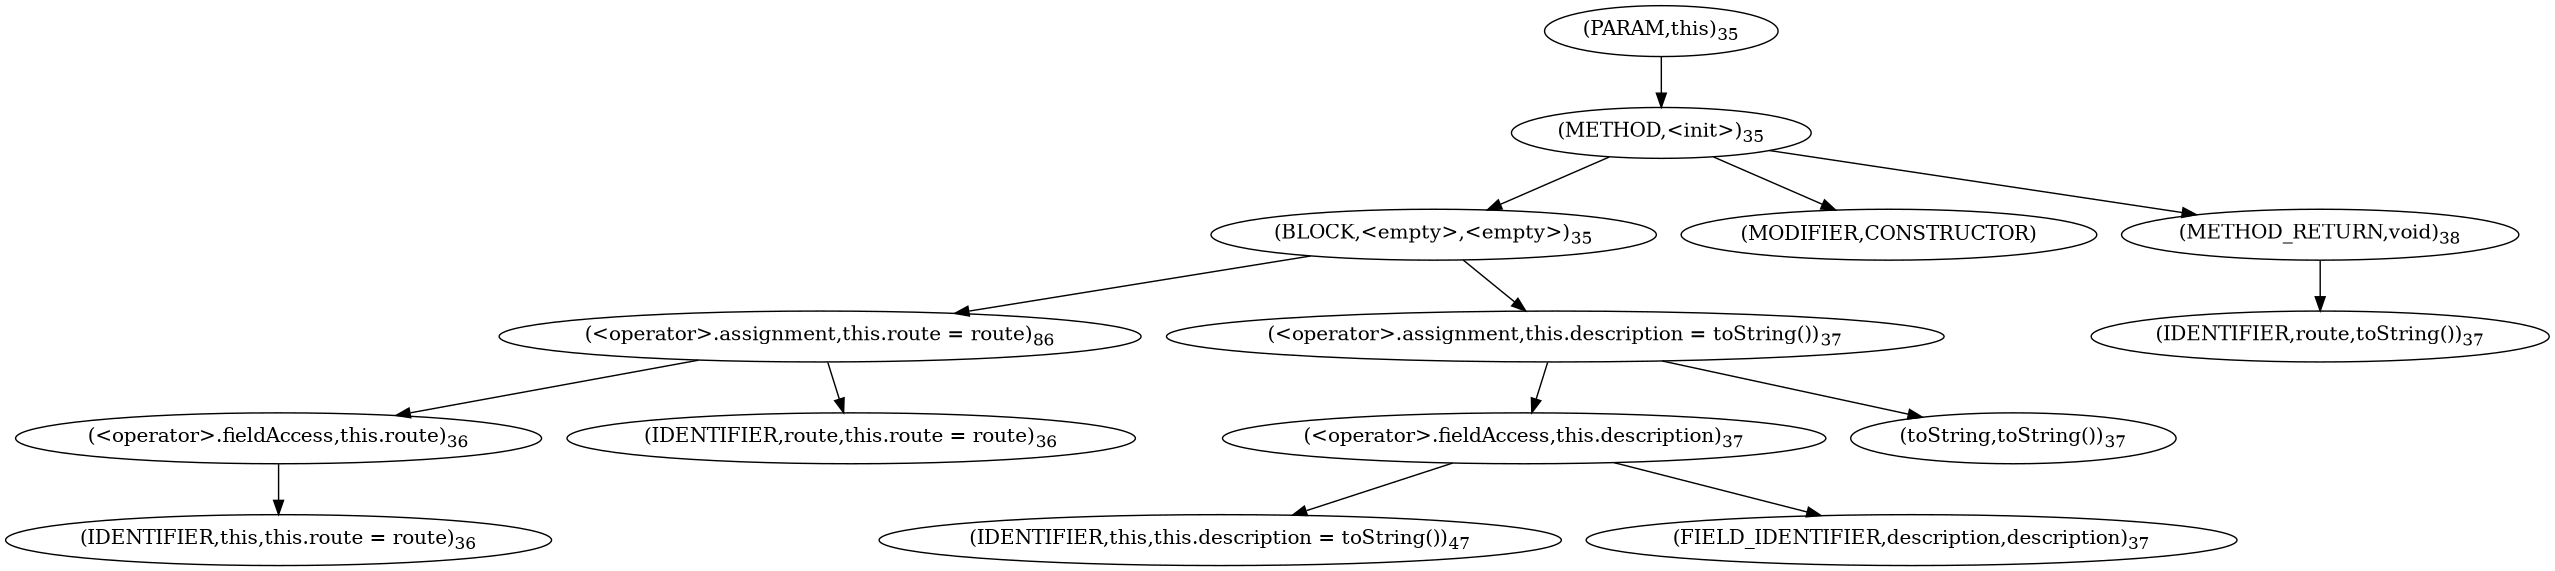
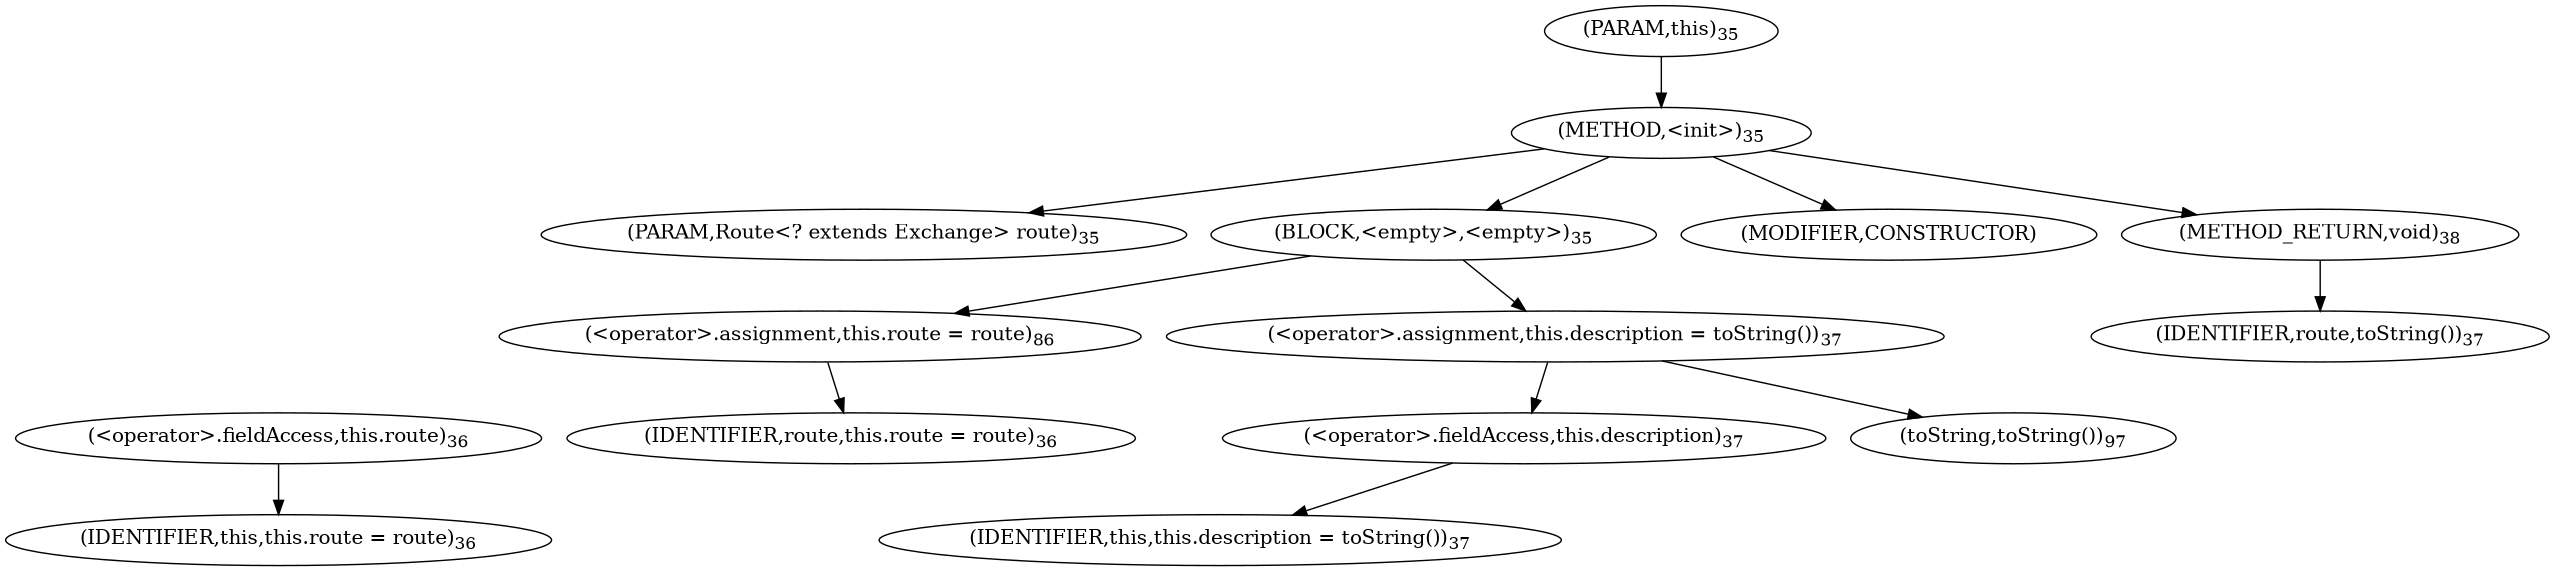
node "(PARAM,Route<? extends Exchange> route)": added
edge "(<operator>.assignment,this.route = route)" -> "(<operator>.fieldAccess,this.route)": removed
node "(toString,toString())": text "37" -> "97"
node "(IDENTIFIER,this,this.description = toString())": text "47" -> "37"
node "(FIELD_IDENTIFIER,description,description)": removed
